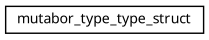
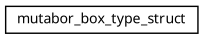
node "mutabor_type_type_struct": label "mutabor_type_type_struct" -> "mutabor_box_type_struct"
